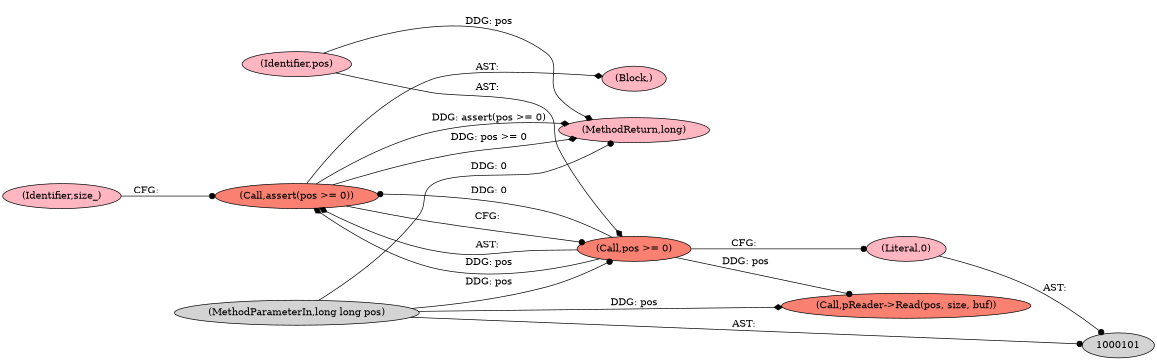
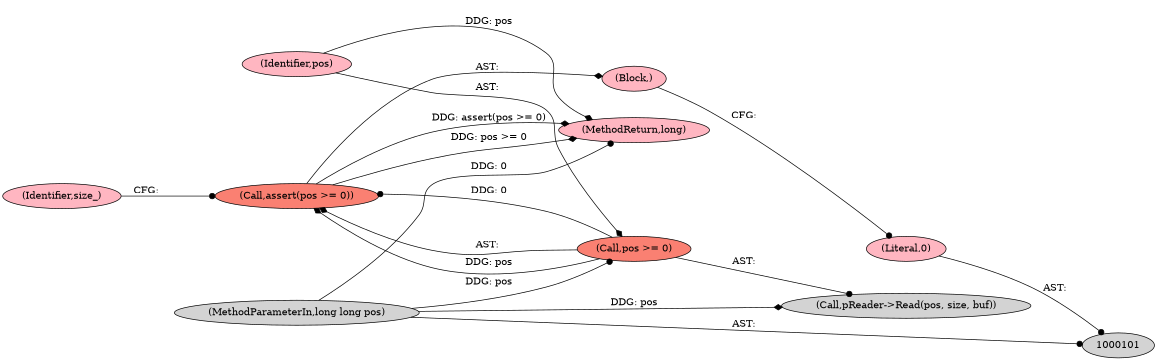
edge "(Call,assert(pos >= 0))" -> "(Call,pos >= 0)": removed, label "CFG:"
edge "(Call,pos >= 0)" -> "(Literal,0)": now "(Block,)" -> "(Literal,0)"
edge "(Call,pos >= 0)" -> "(Call,pReader->Read(pos, size, buf))": label "DDG: pos" -> "AST: "
node "(Call,pReader->Read(pos, size, buf))": fillcolor salmon -> lightgrey
